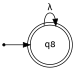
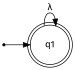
node "q8": label "q8" -> "q1"
